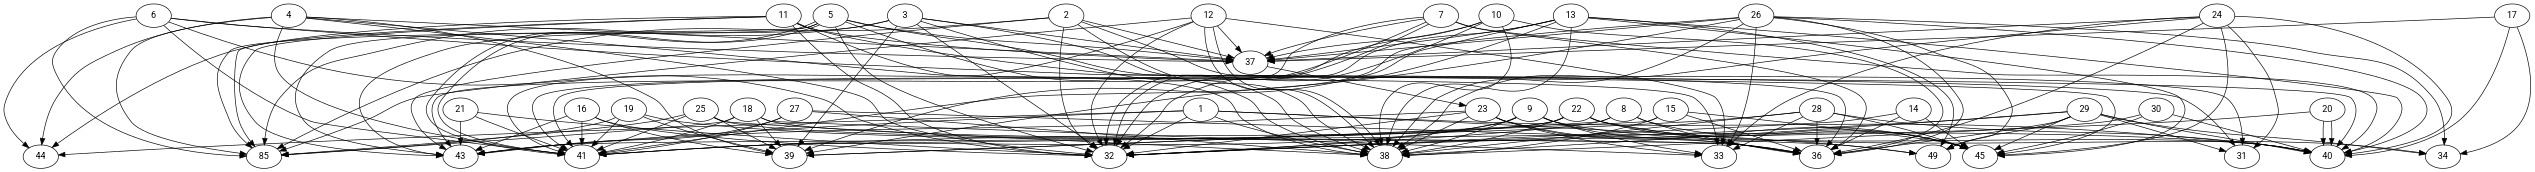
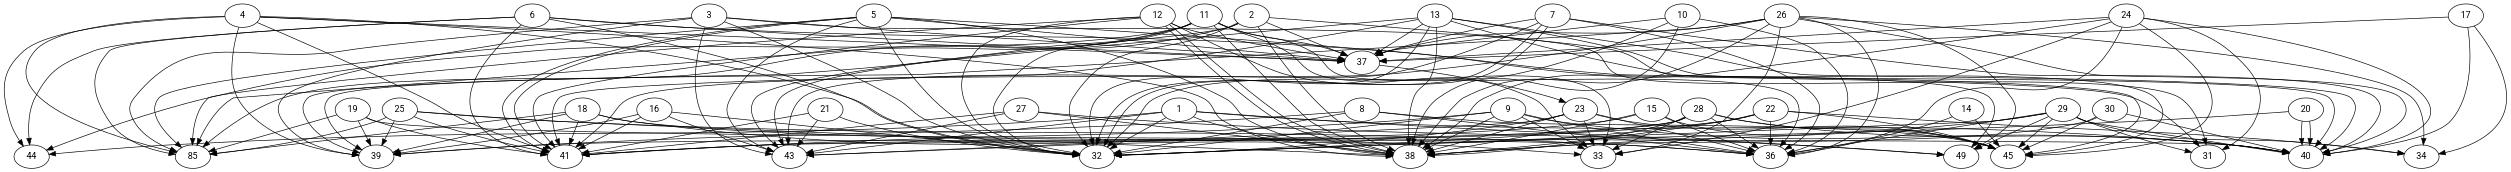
edge "10" -> "41": removed
edge "3" -> "38": now "11" -> "38"
edge "14" -> "32": now "28" -> "32"
